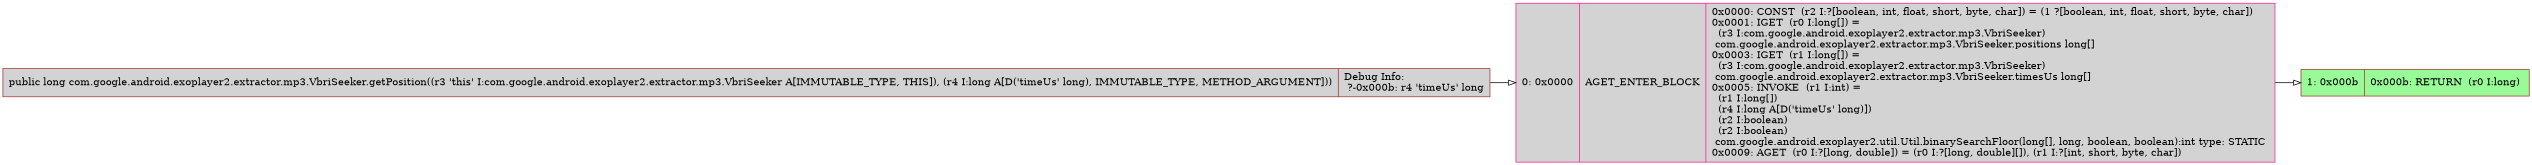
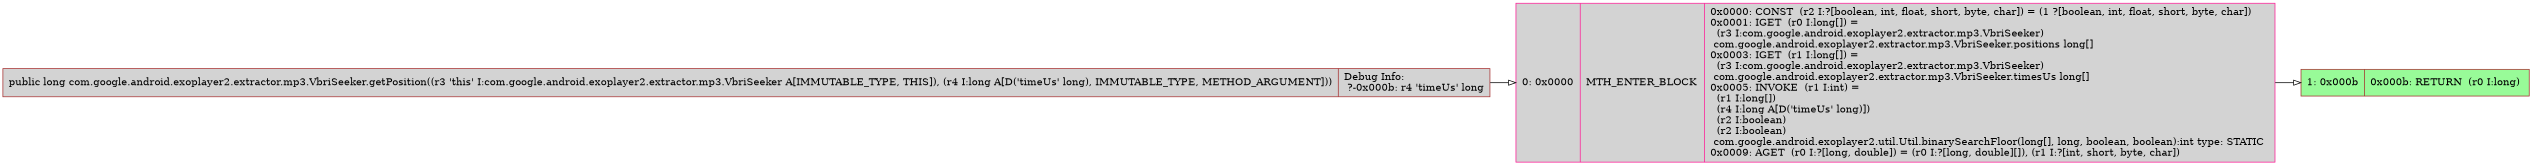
node "0: 0x0000": text "AGET_ENTER_BLOCK" -> "MTH_ENTER_BLOCK"
